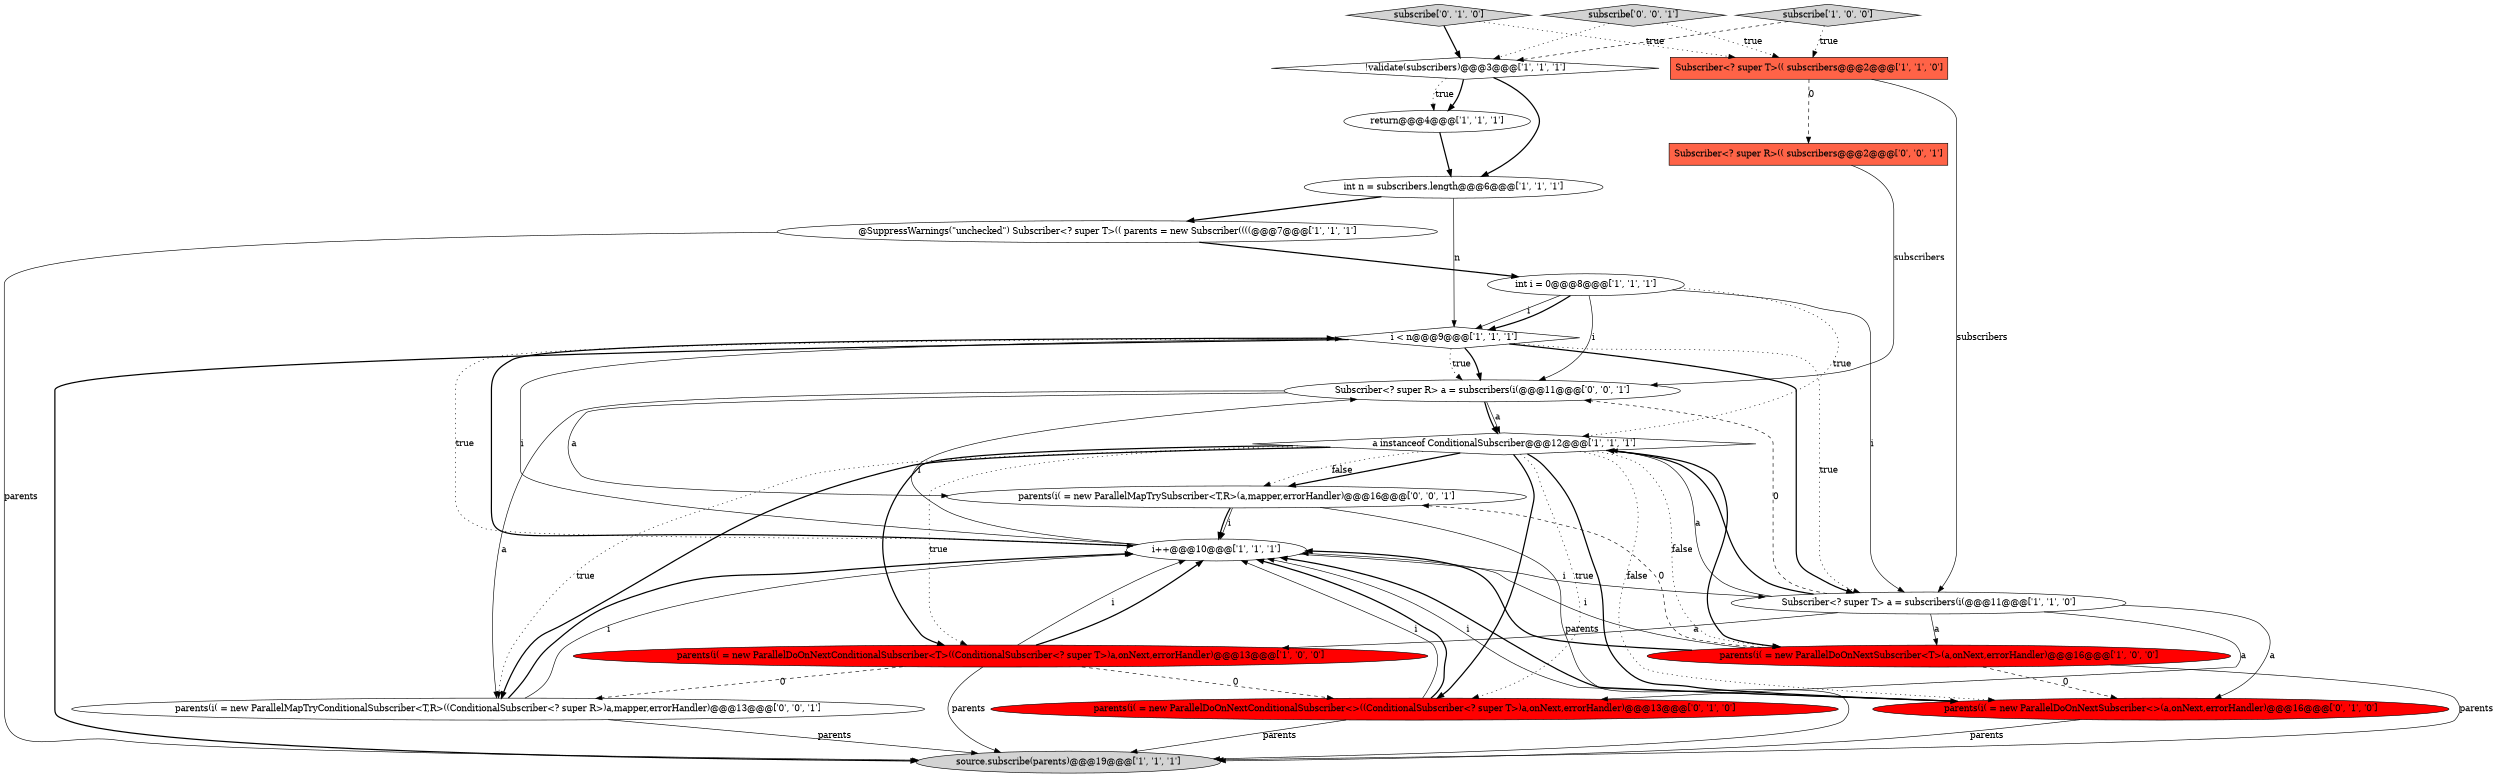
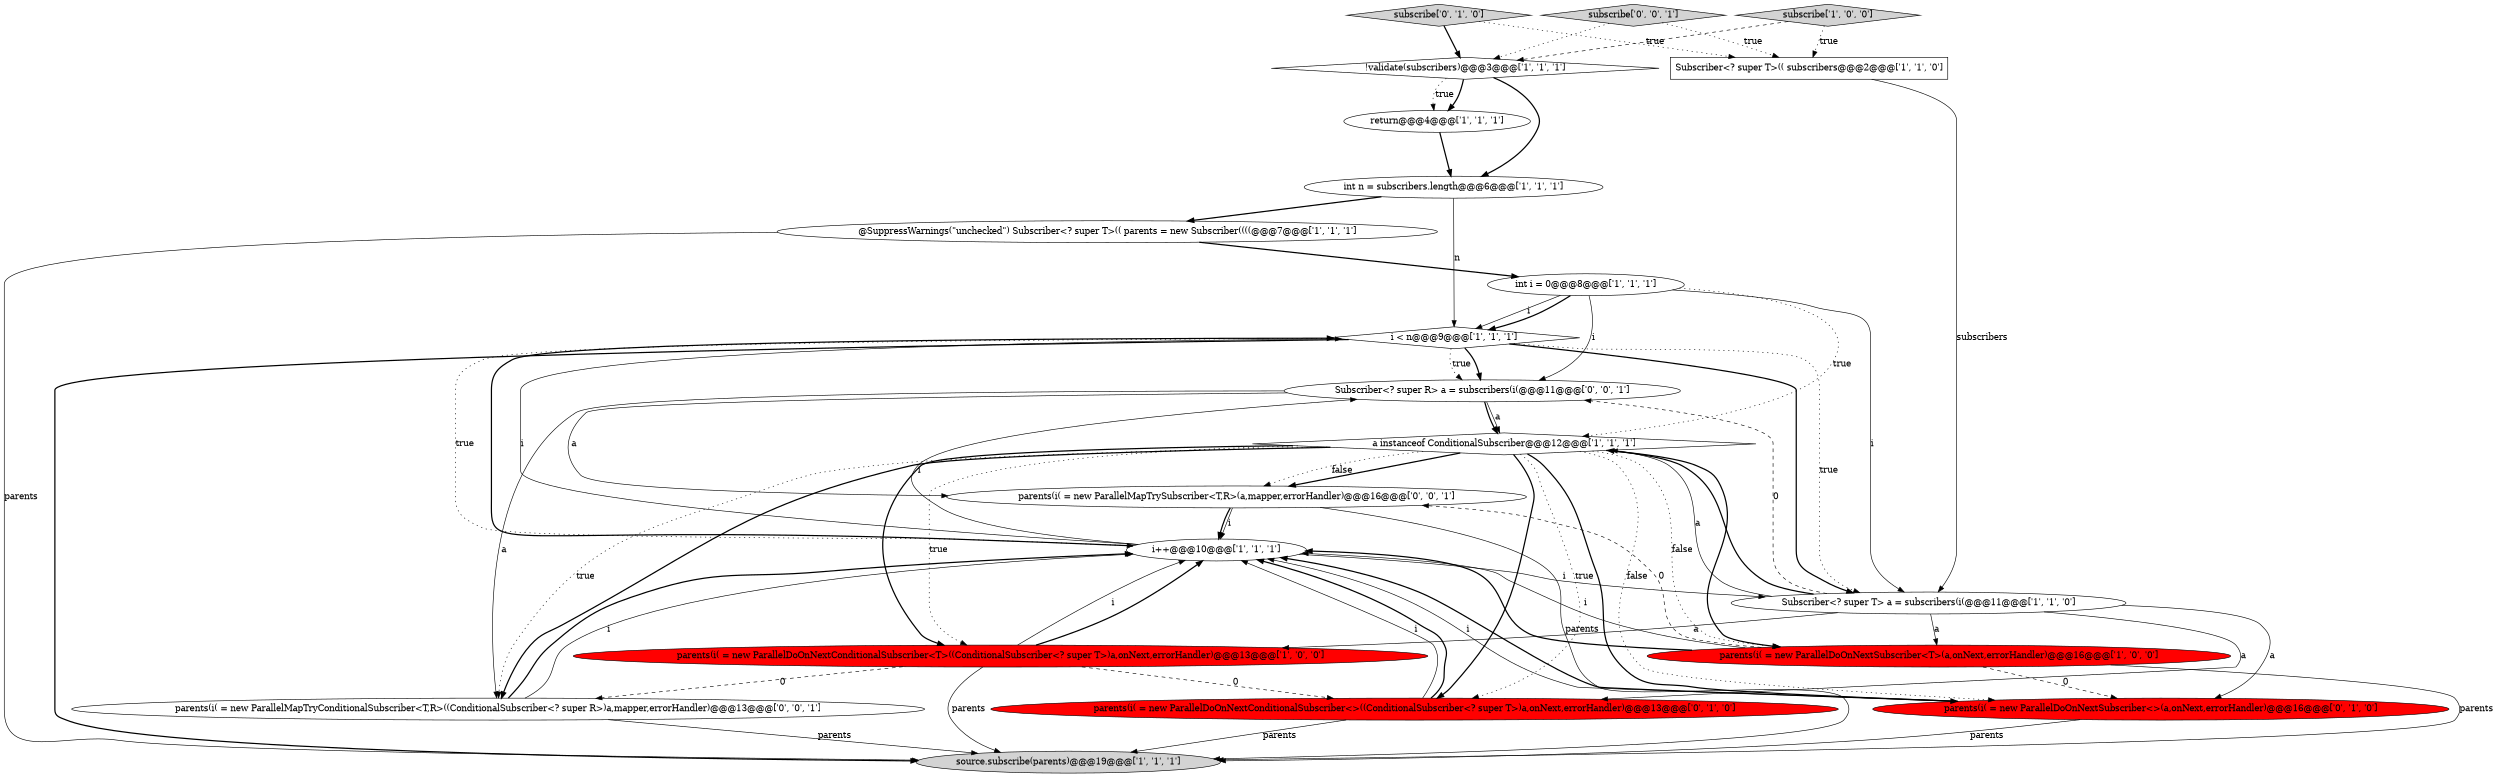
node "Subscriber<? super T>(( subscribers@@@2@@@['1', '1', '0']": fillcolor tomato -> white
node "Subscriber<? super R>(( subscribers@@@2@@@['0', '0', '1']": removed
